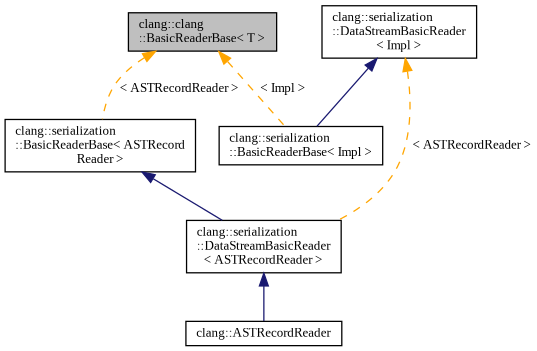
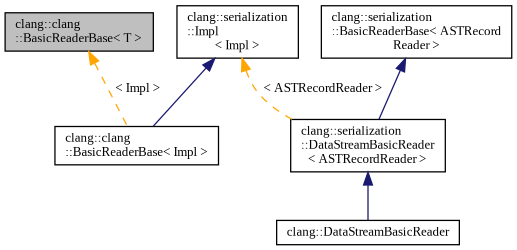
node "clang::serialization ::DataStreamBasicReader < Impl >": label "clang::serialization ::DataStreamBasicReader < Impl >" -> "clang::serialization ::Impl < Impl >"
edge "clang::serialization ::BasicReaderBase< ASTRecord Reader >" -> "clang::clang ::BasicReaderBase< T >": removed, label "< ASTRecordReader >"
node "clang::serialization ::BasicReaderBase< Impl >": label "clang::serialization ::BasicReaderBase< Impl >" -> "clang::clang ::BasicReaderBase< Impl >"
node "clang::ASTRecordReader": label "clang::ASTRecordReader" -> "clang::DataStreamBasicReader"
